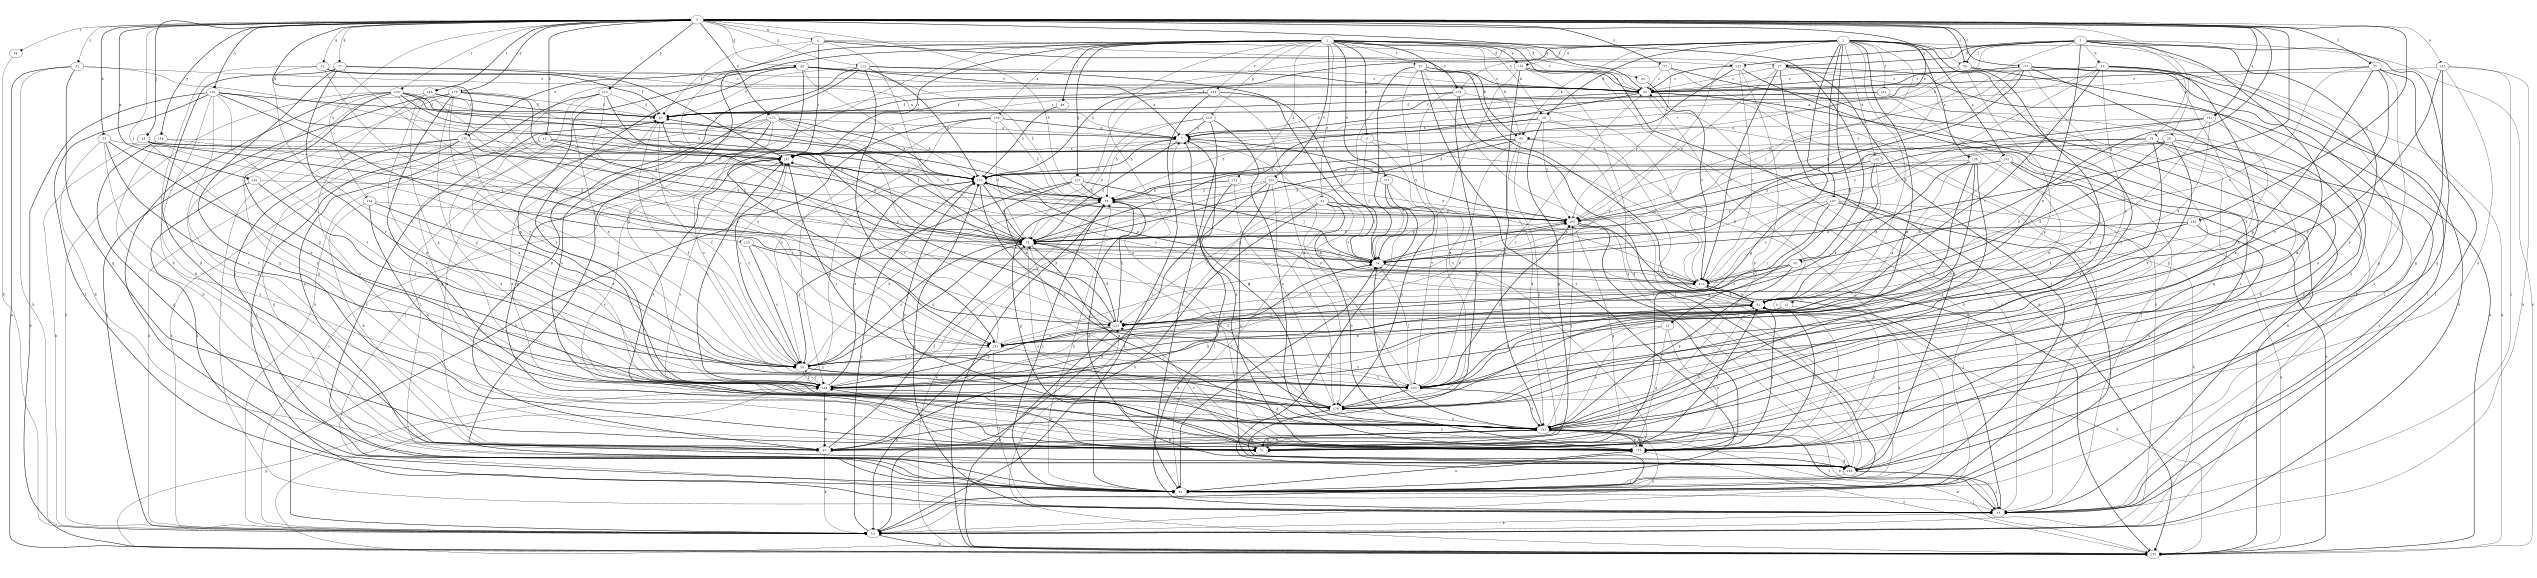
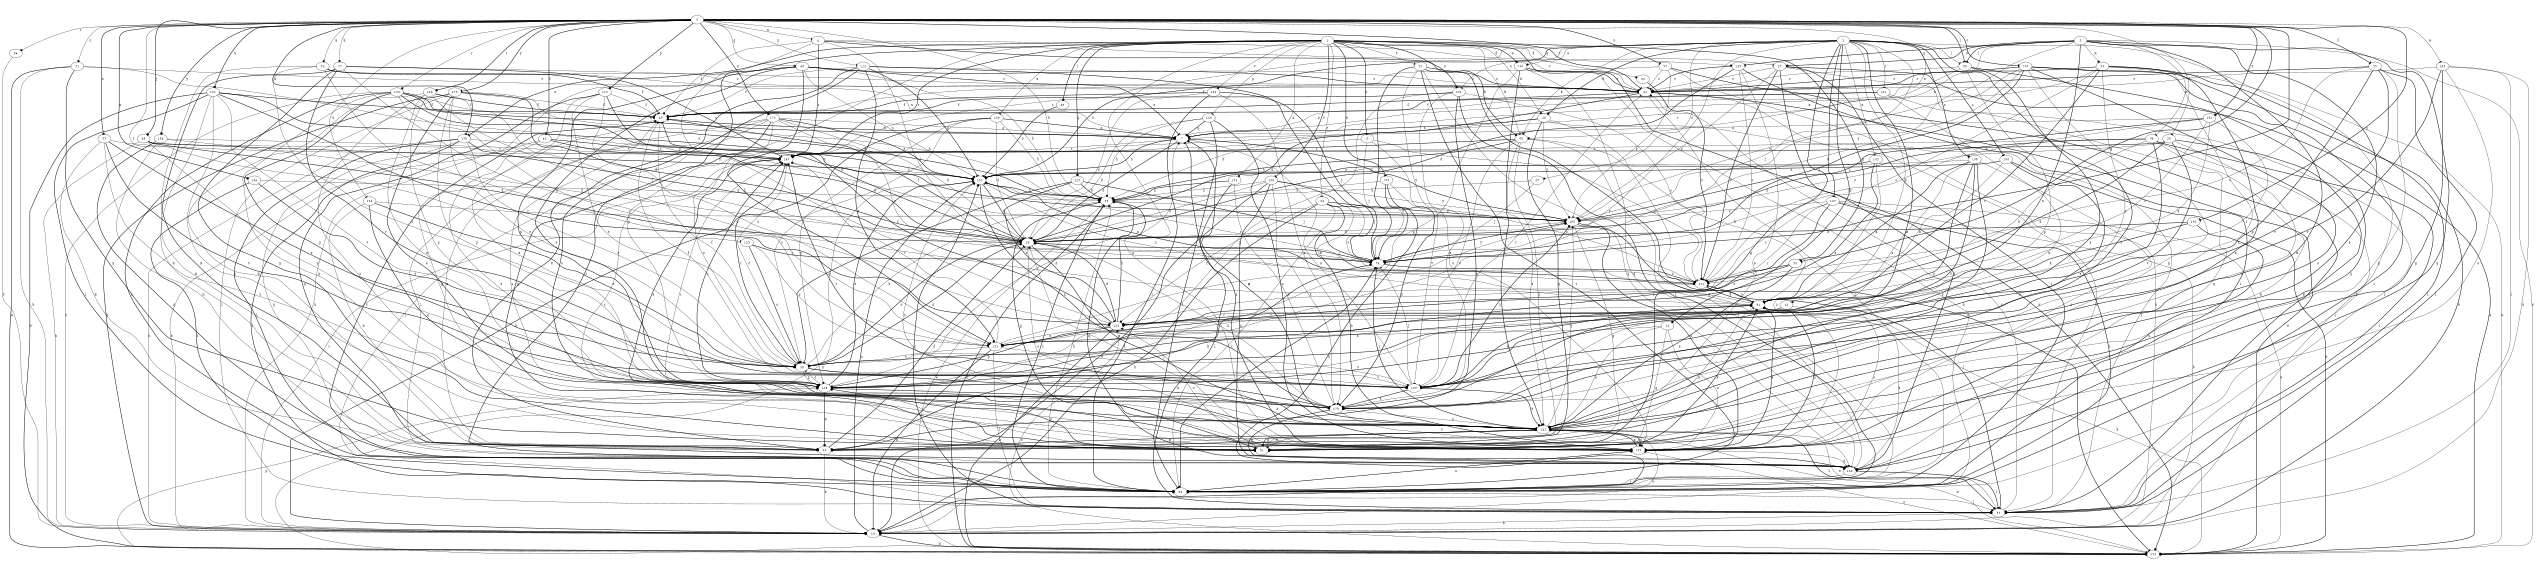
edge "0" -> "7": style bold -> solid
edge "43" -> "7": added, label "a"
node "35": added
edge "155" -> "103": style bold -> solid
